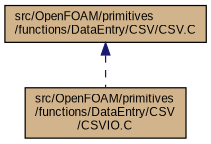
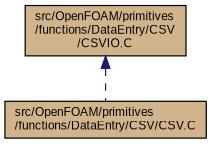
edge "src/OpenFOAM/primitives /functions/DataEntry/CSV /CSVIO.C" -> "src/OpenFOAM/primitives /functions/DataEntry/CSV/CSV.C": reversed
